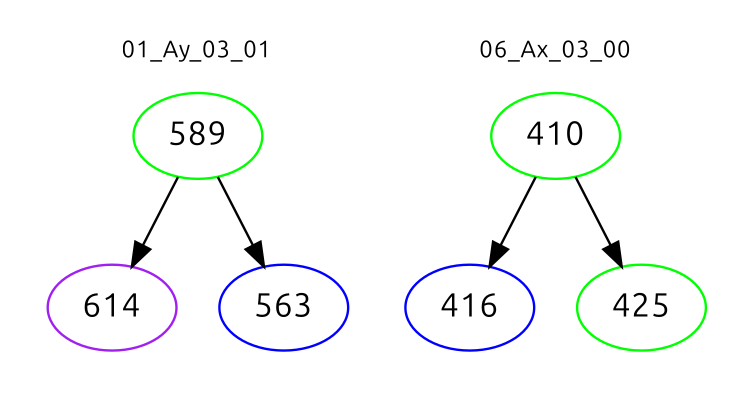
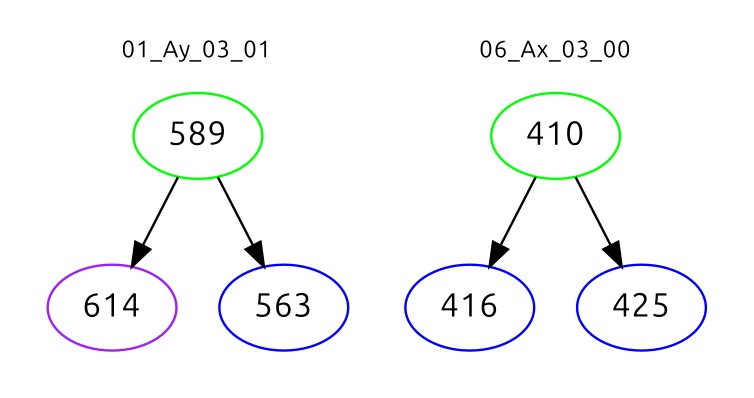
node "425": color green -> blue
